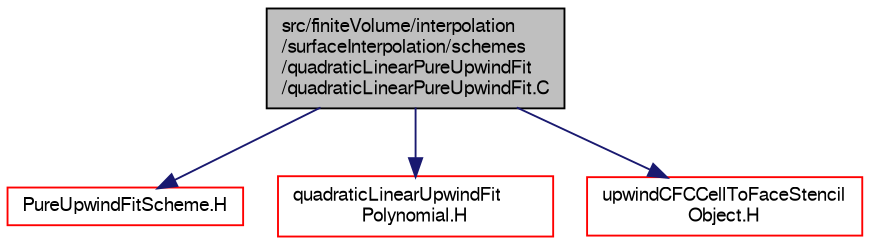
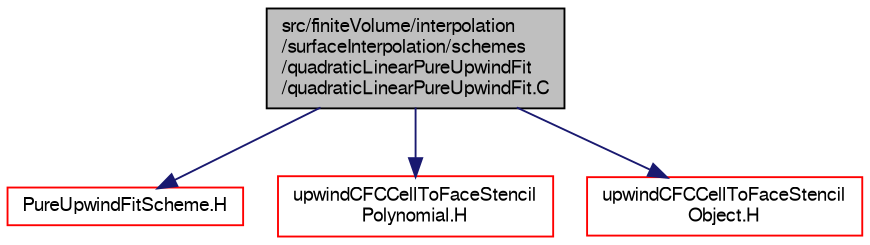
node "quadraticLinearUpwindFit Polynomial.H": label "quadraticLinearUpwindFit Polynomial.H" -> "upwindCFCCellToFaceStencil Polynomial.H"
